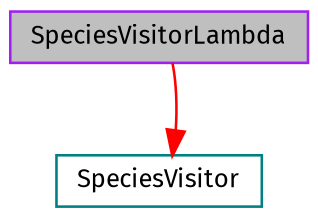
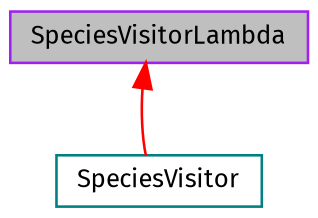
edge "SpeciesVisitorLambda" -> "SpeciesVisitor": reversed
